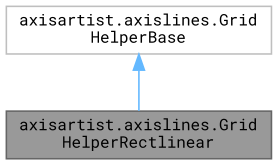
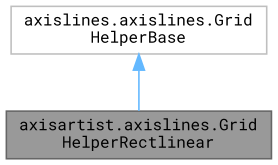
node "axisartist.axislines.Grid HelperBase": label "axisartist.axislines.Grid HelperBase" -> "axislines.axislines.Grid HelperBase"
